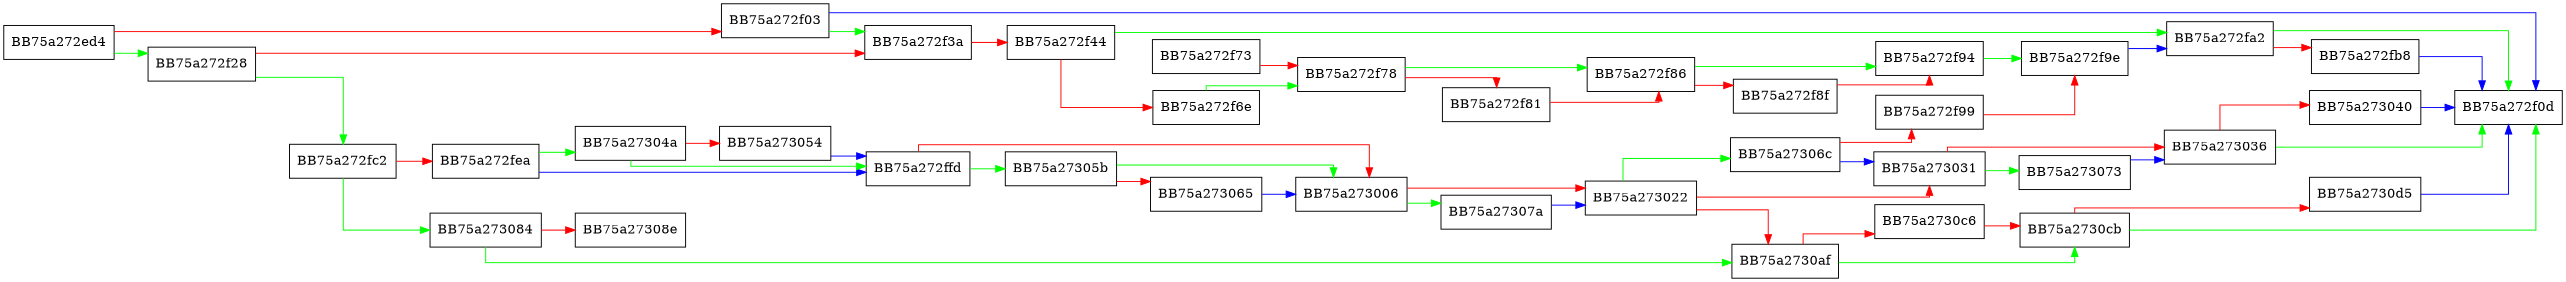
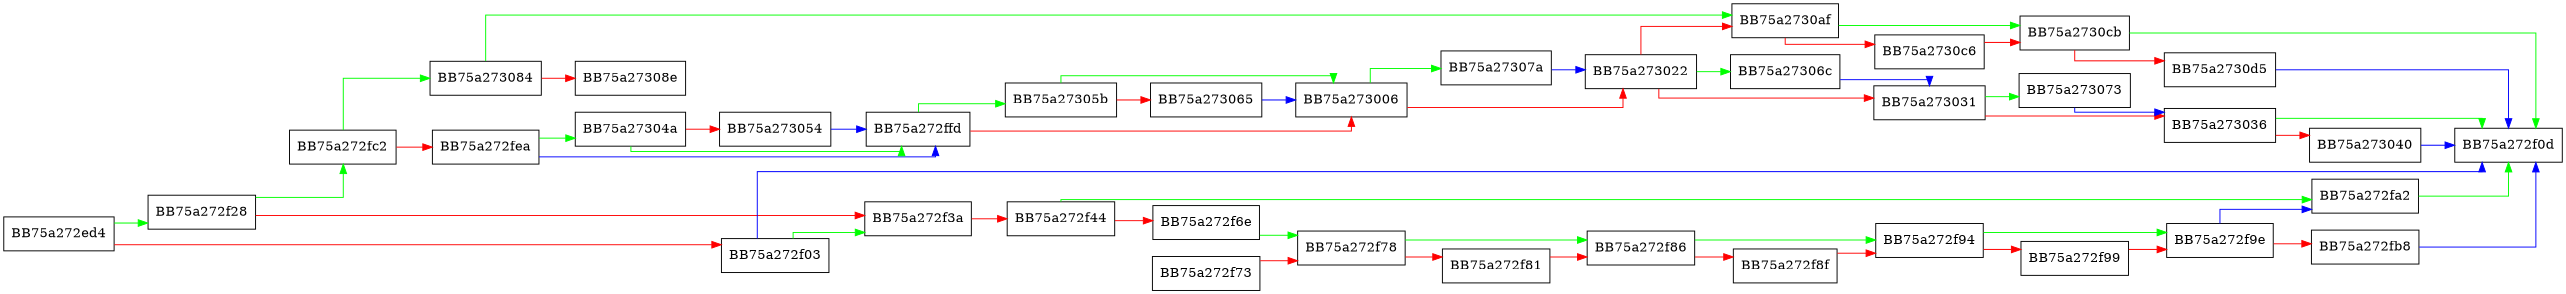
edge "BB75a272fa2" -> "BB75a272fb8": now "BB75a272f9e" -> "BB75a272fb8"
edge "BB75a27306c" -> "BB75a272f99": now "BB75a272f94" -> "BB75a272f99"
